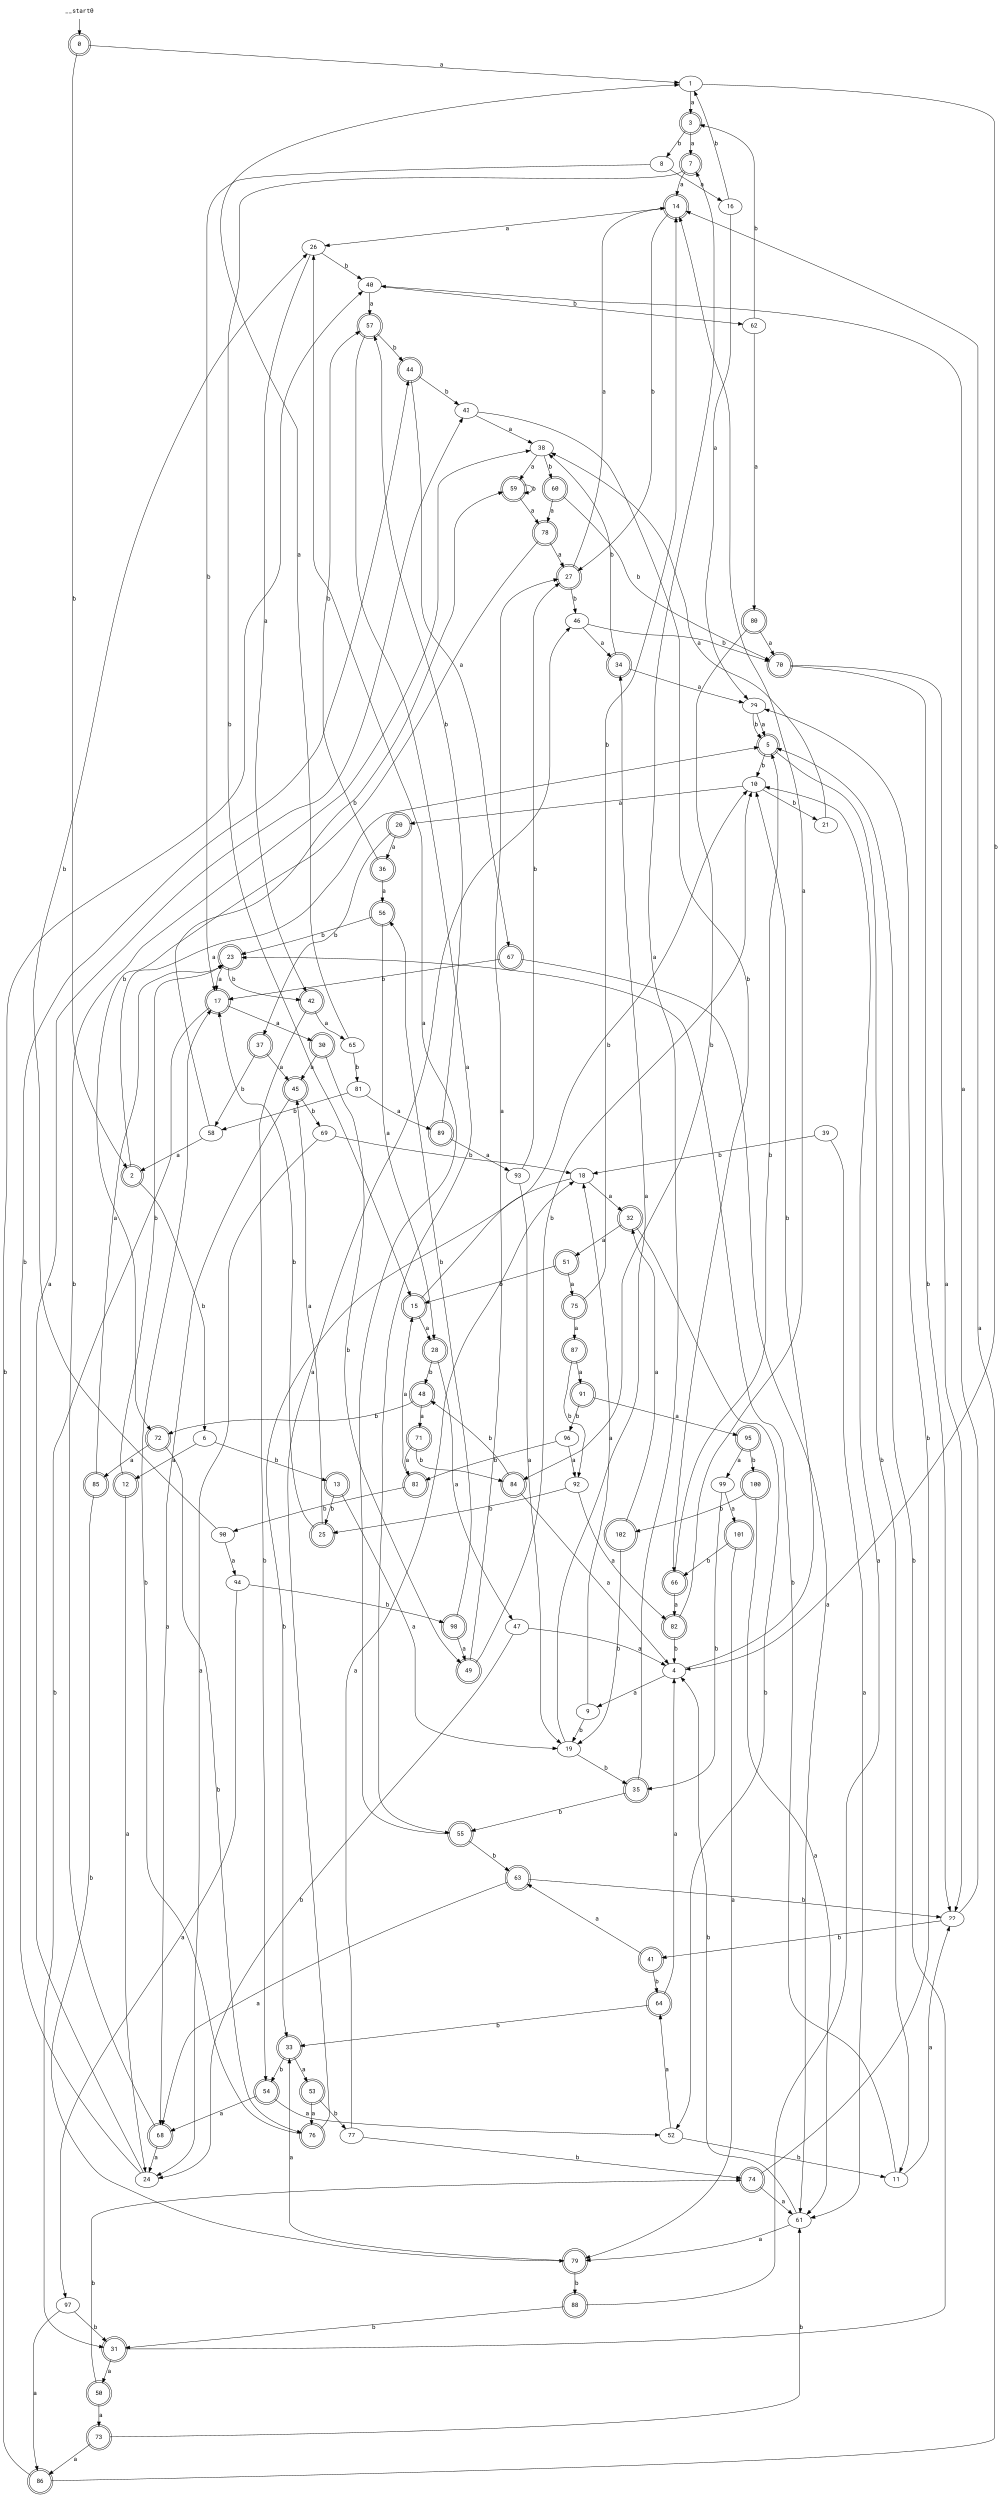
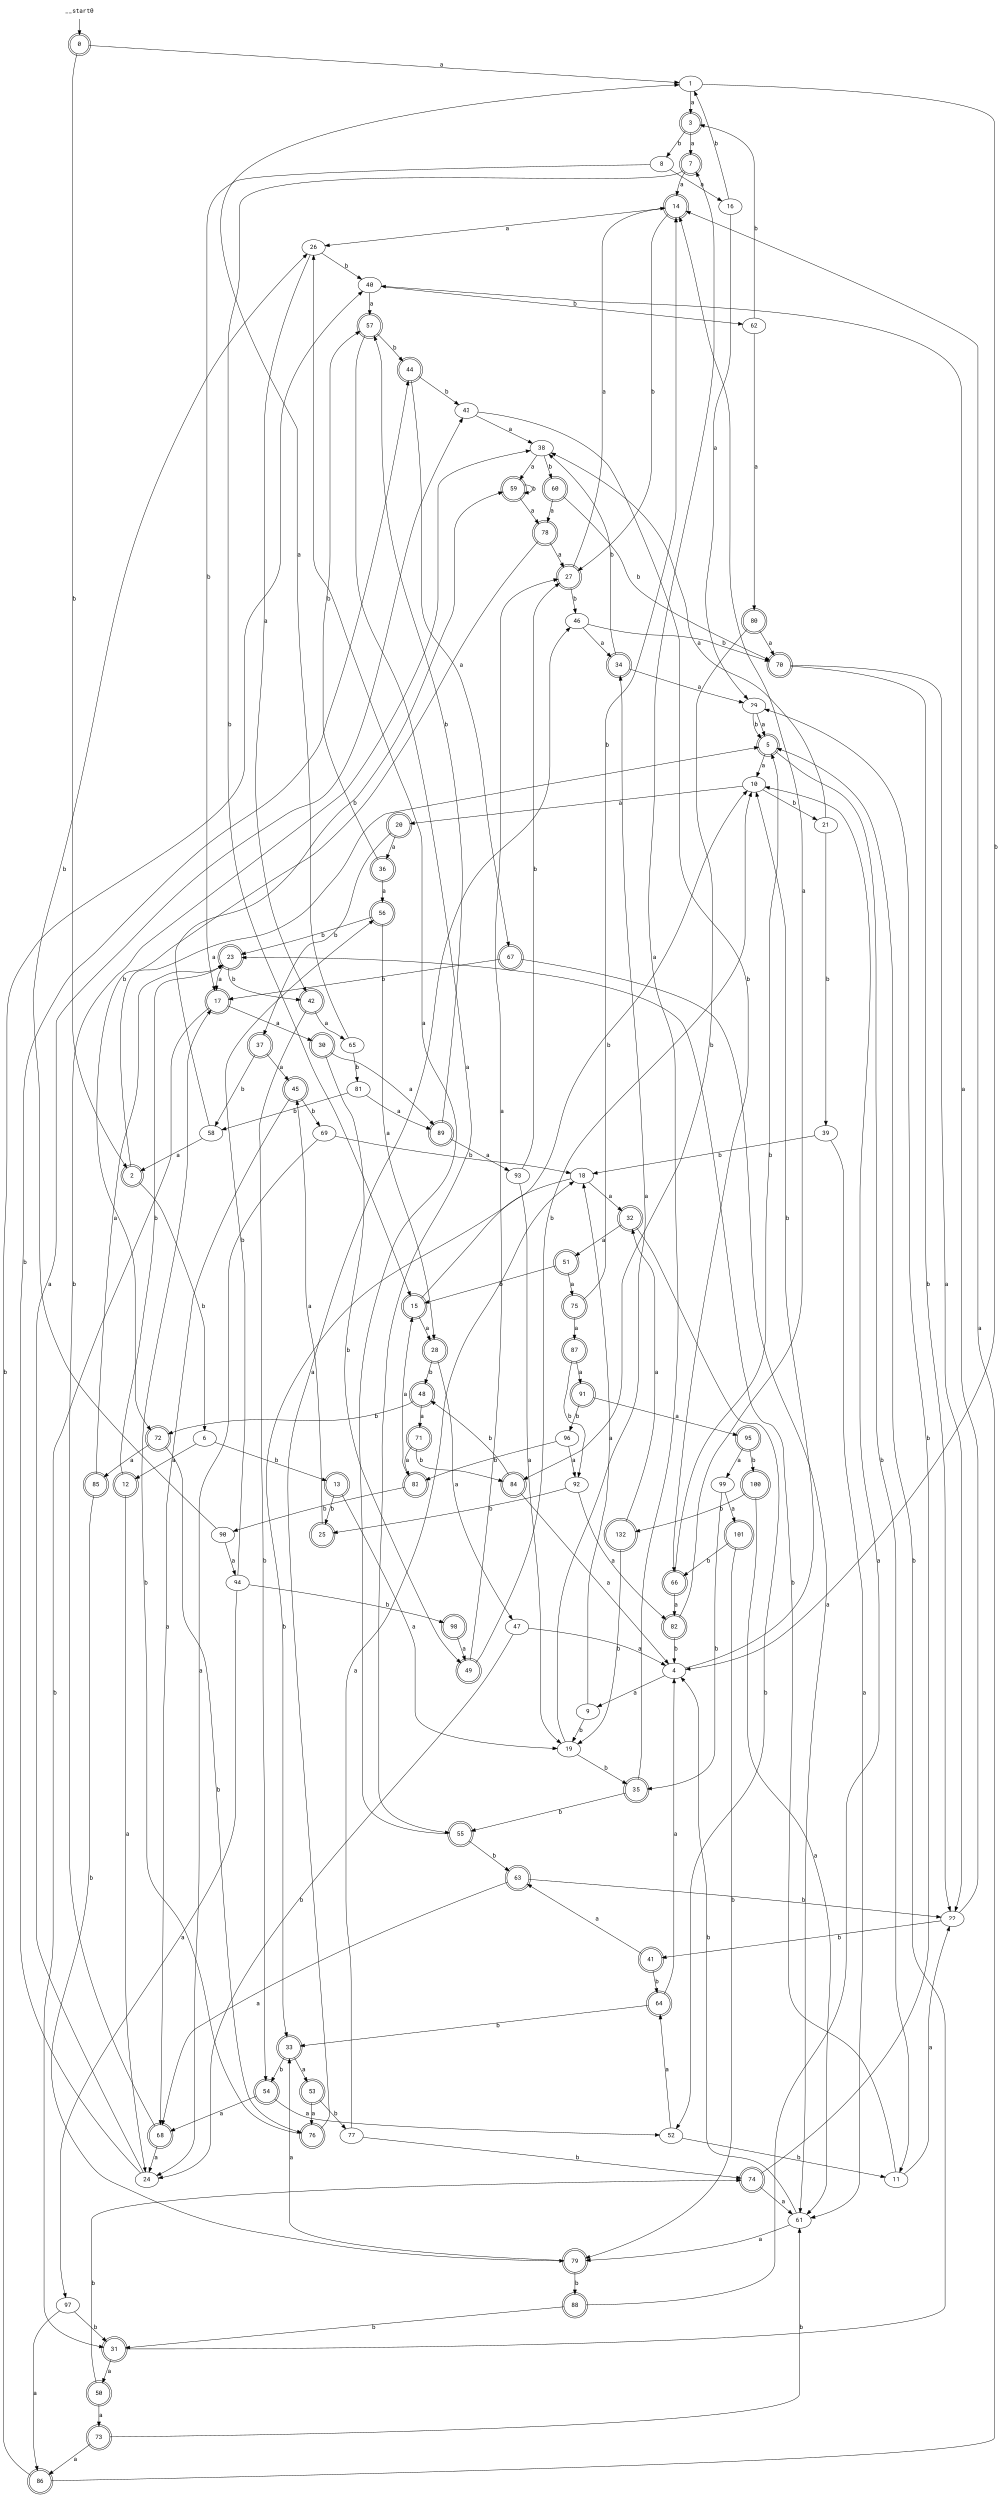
edge "5" -> "10": label "b" -> "a"
edge "21" -> "39": added, label "b"
edge "30" -> "45": now "30" -> "89"
edge "25" -> "17": removed, label "b"
edge "98" -> "56": now "94" -> "56"
node "102": label "102" -> "132"
edge "101" -> "79": label "a" -> "b"
